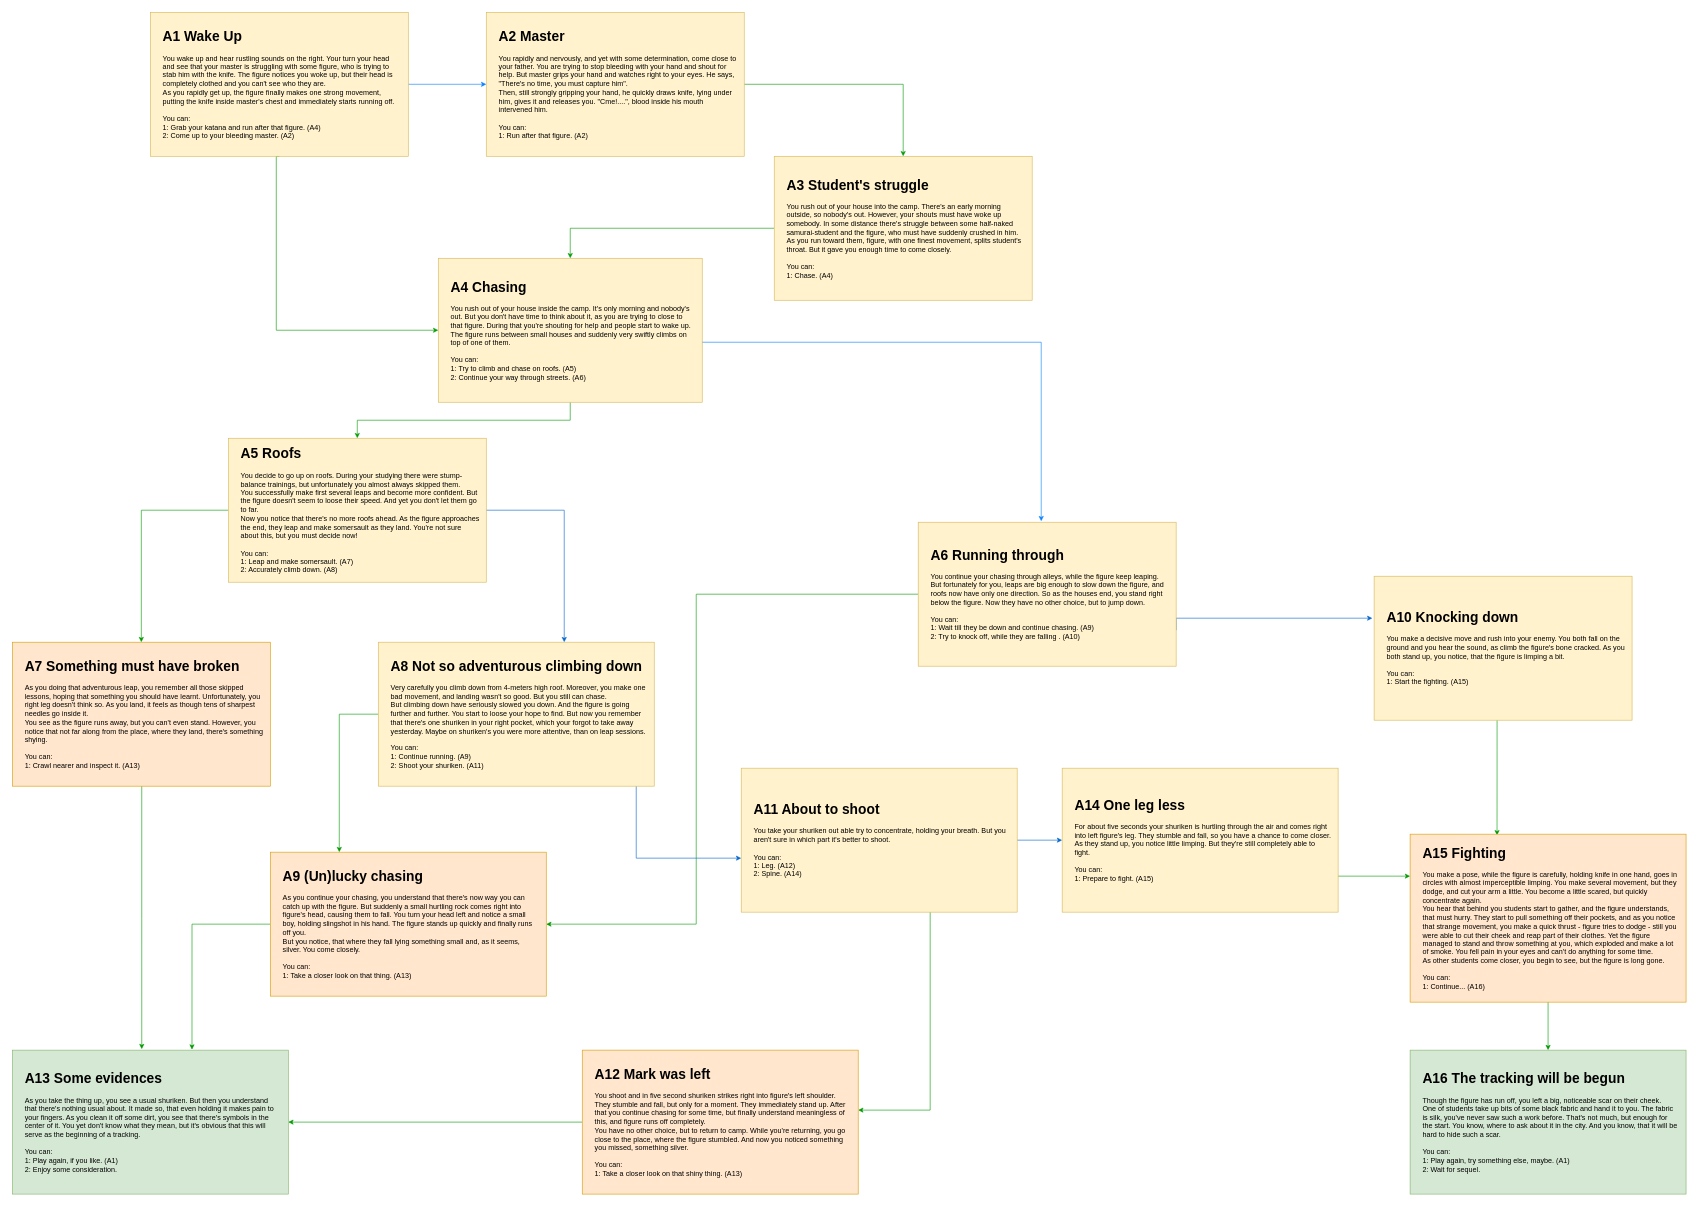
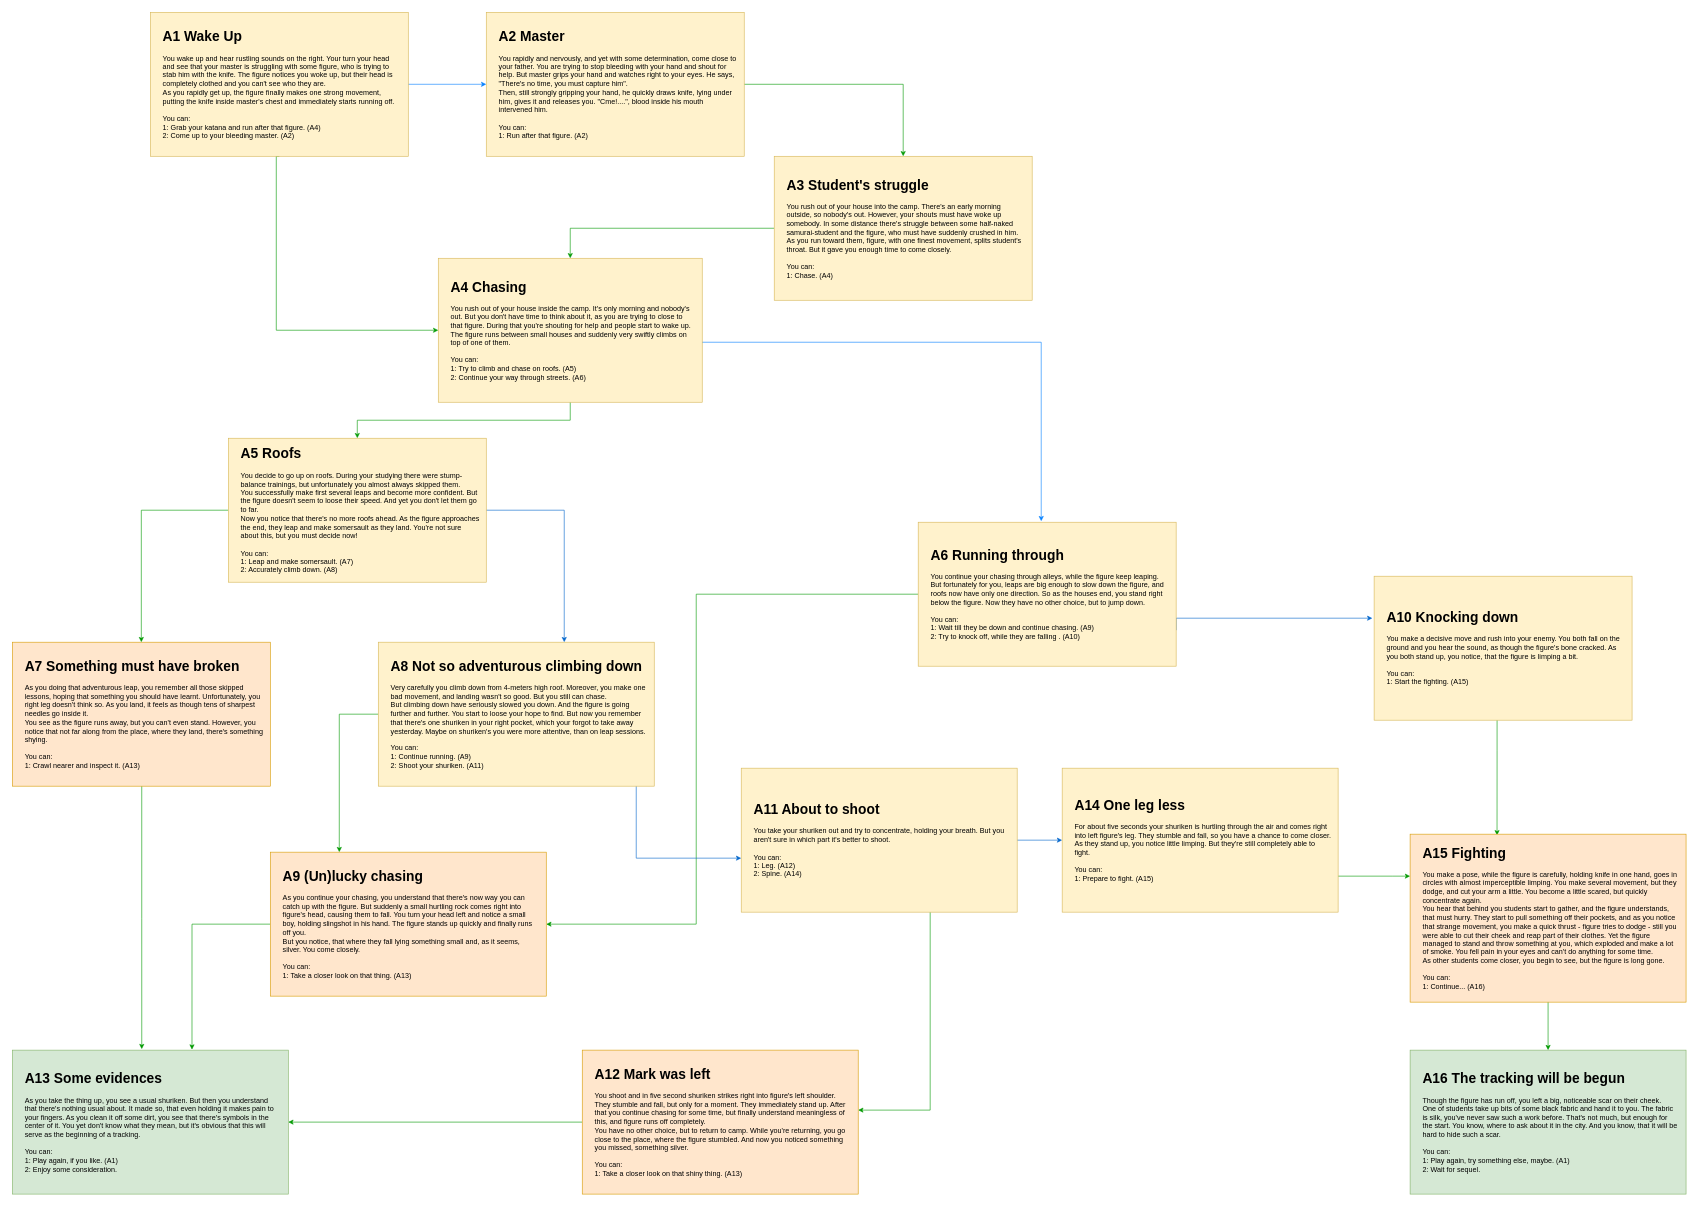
node "A10 Knocking down You make a decisive move and rush into your enemy. You both fall on the ground and you hear the sound, as climb the figure's bone cracked. As you both stand up, you notice, that the figure is limping a bit. You can: 1: Start the fighting. (A15)": label "A10 Knocking down You make a decisive move and rush into your enemy. You both fall on the ground and you hear the sound, as climb the figure's bone cracked. As you both stand up, you notice, that the figure is limping a bit. You can: 1: Start the fighting. (A15)" -> "A10 Knocking down You make a decisive move and rush into your enemy. You both fall on the ground and you hear the sound, as though the figure's bone cracked. As you both stand up, you notice, that the figure is limping a bit. You can: 1: Start the fighting. (A15)"
node "A11 About to shoot You take your shuriken out able try to concentrate, holding your breath. But you aren't sure in which part it's better to shoot. You can: 1: Leg. (A12) 2: Spine. (A14)": label "A11 About to shoot You take your shuriken out able try to concentrate, holding your breath. But you aren't sure in which part it's better to shoot. You can: 1: Leg. (A12) 2: Spine. (A14)" -> "A11 About to shoot You take your shuriken out and try to concentrate, holding your breath. But you aren't sure in which part it's better to shoot. You can: 1: Leg. (A12) 2: Spine. (A14)"
